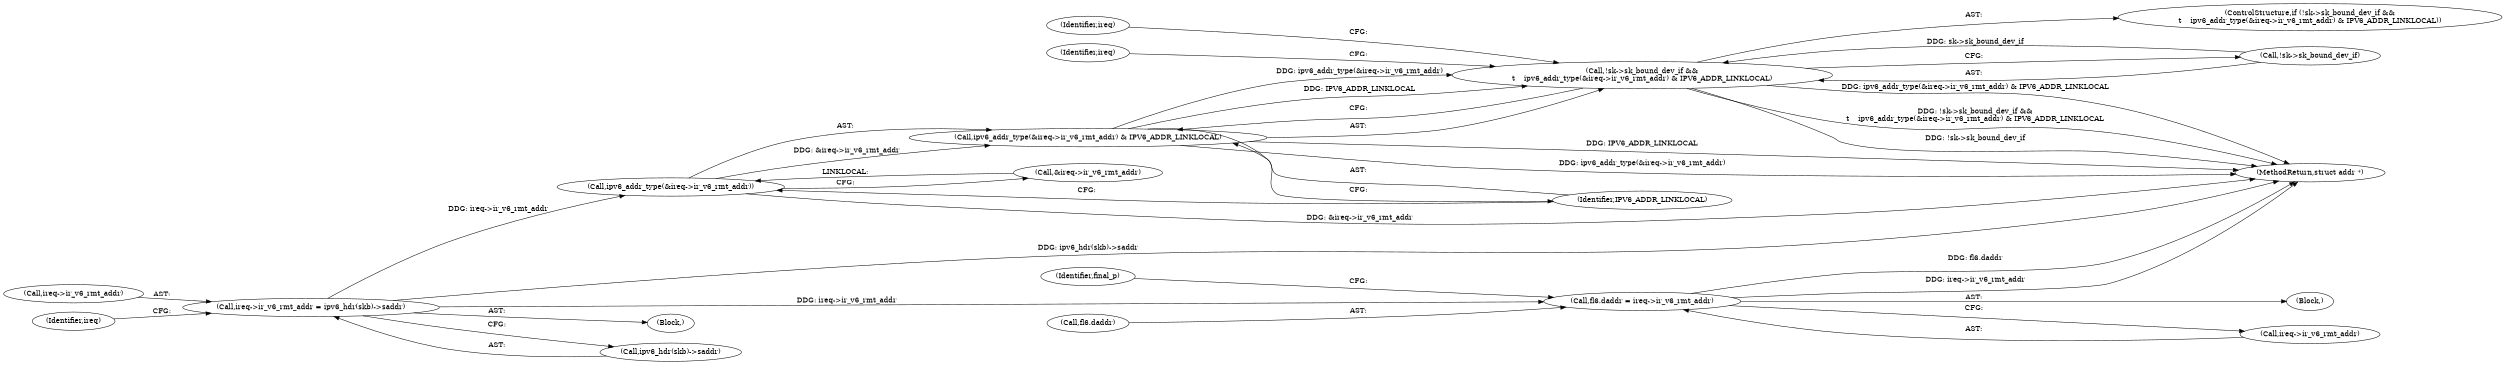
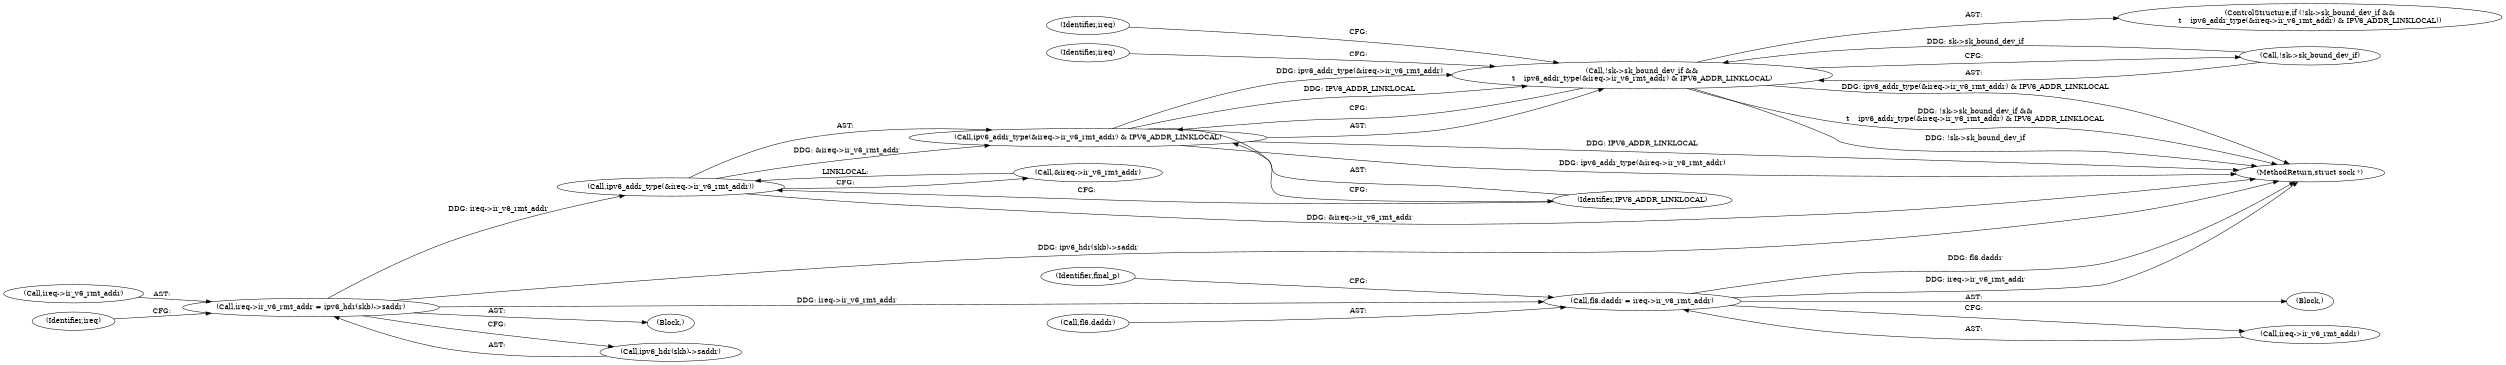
node "(MethodReturn,struct addr *)": label "(MethodReturn,struct addr *)" -> "(MethodReturn,struct sock *)"
